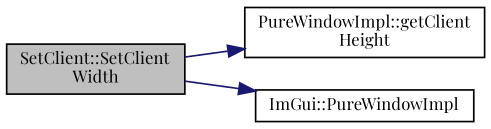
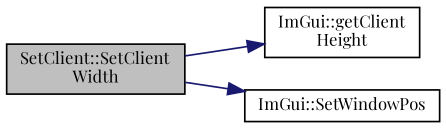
node "PureWindowImpl::getClient Height": label "PureWindowImpl::getClient Height" -> "ImGui::getClient Height"
node "ImGui::PureWindowImpl": label "ImGui::PureWindowImpl" -> "ImGui::SetWindowPos"
